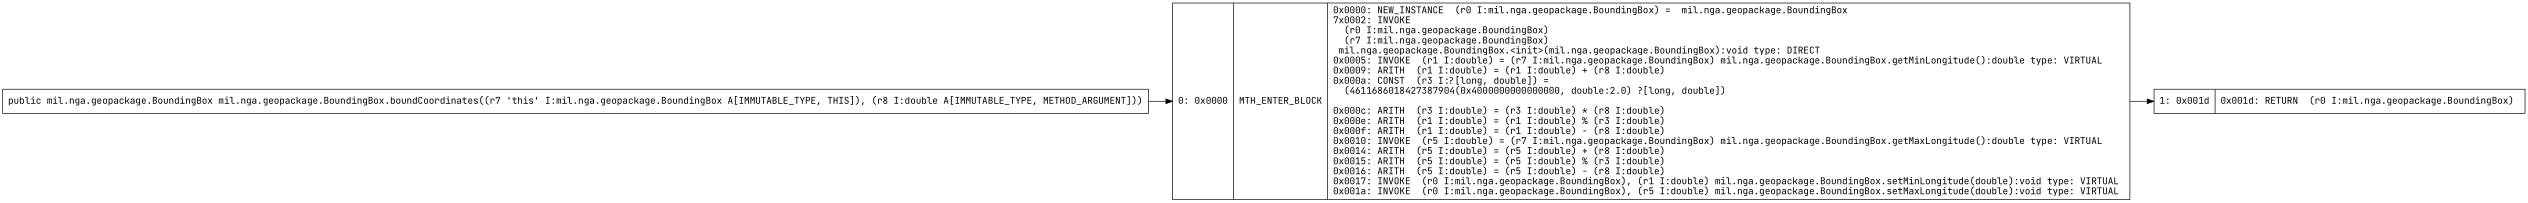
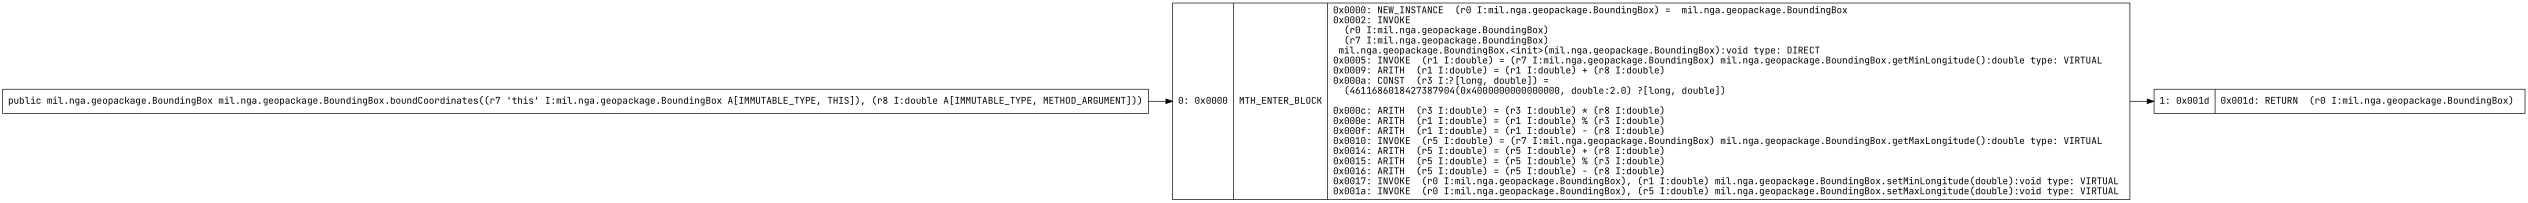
node "0: 0x0000": text "7x0002: INVOKE" -> "0x0002: INVOKE"
